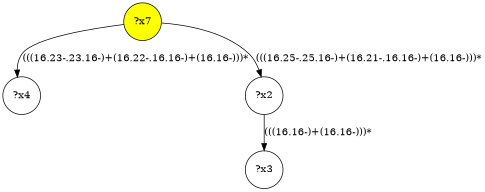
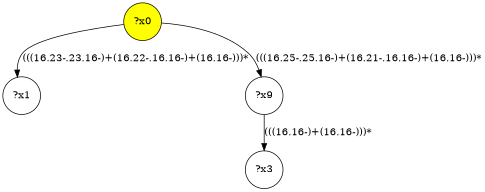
node "?x7": label "?x7" -> "?x0"
node "?x4": label "?x4" -> "?x1"
node "?x2": label "?x2" -> "?x9"
